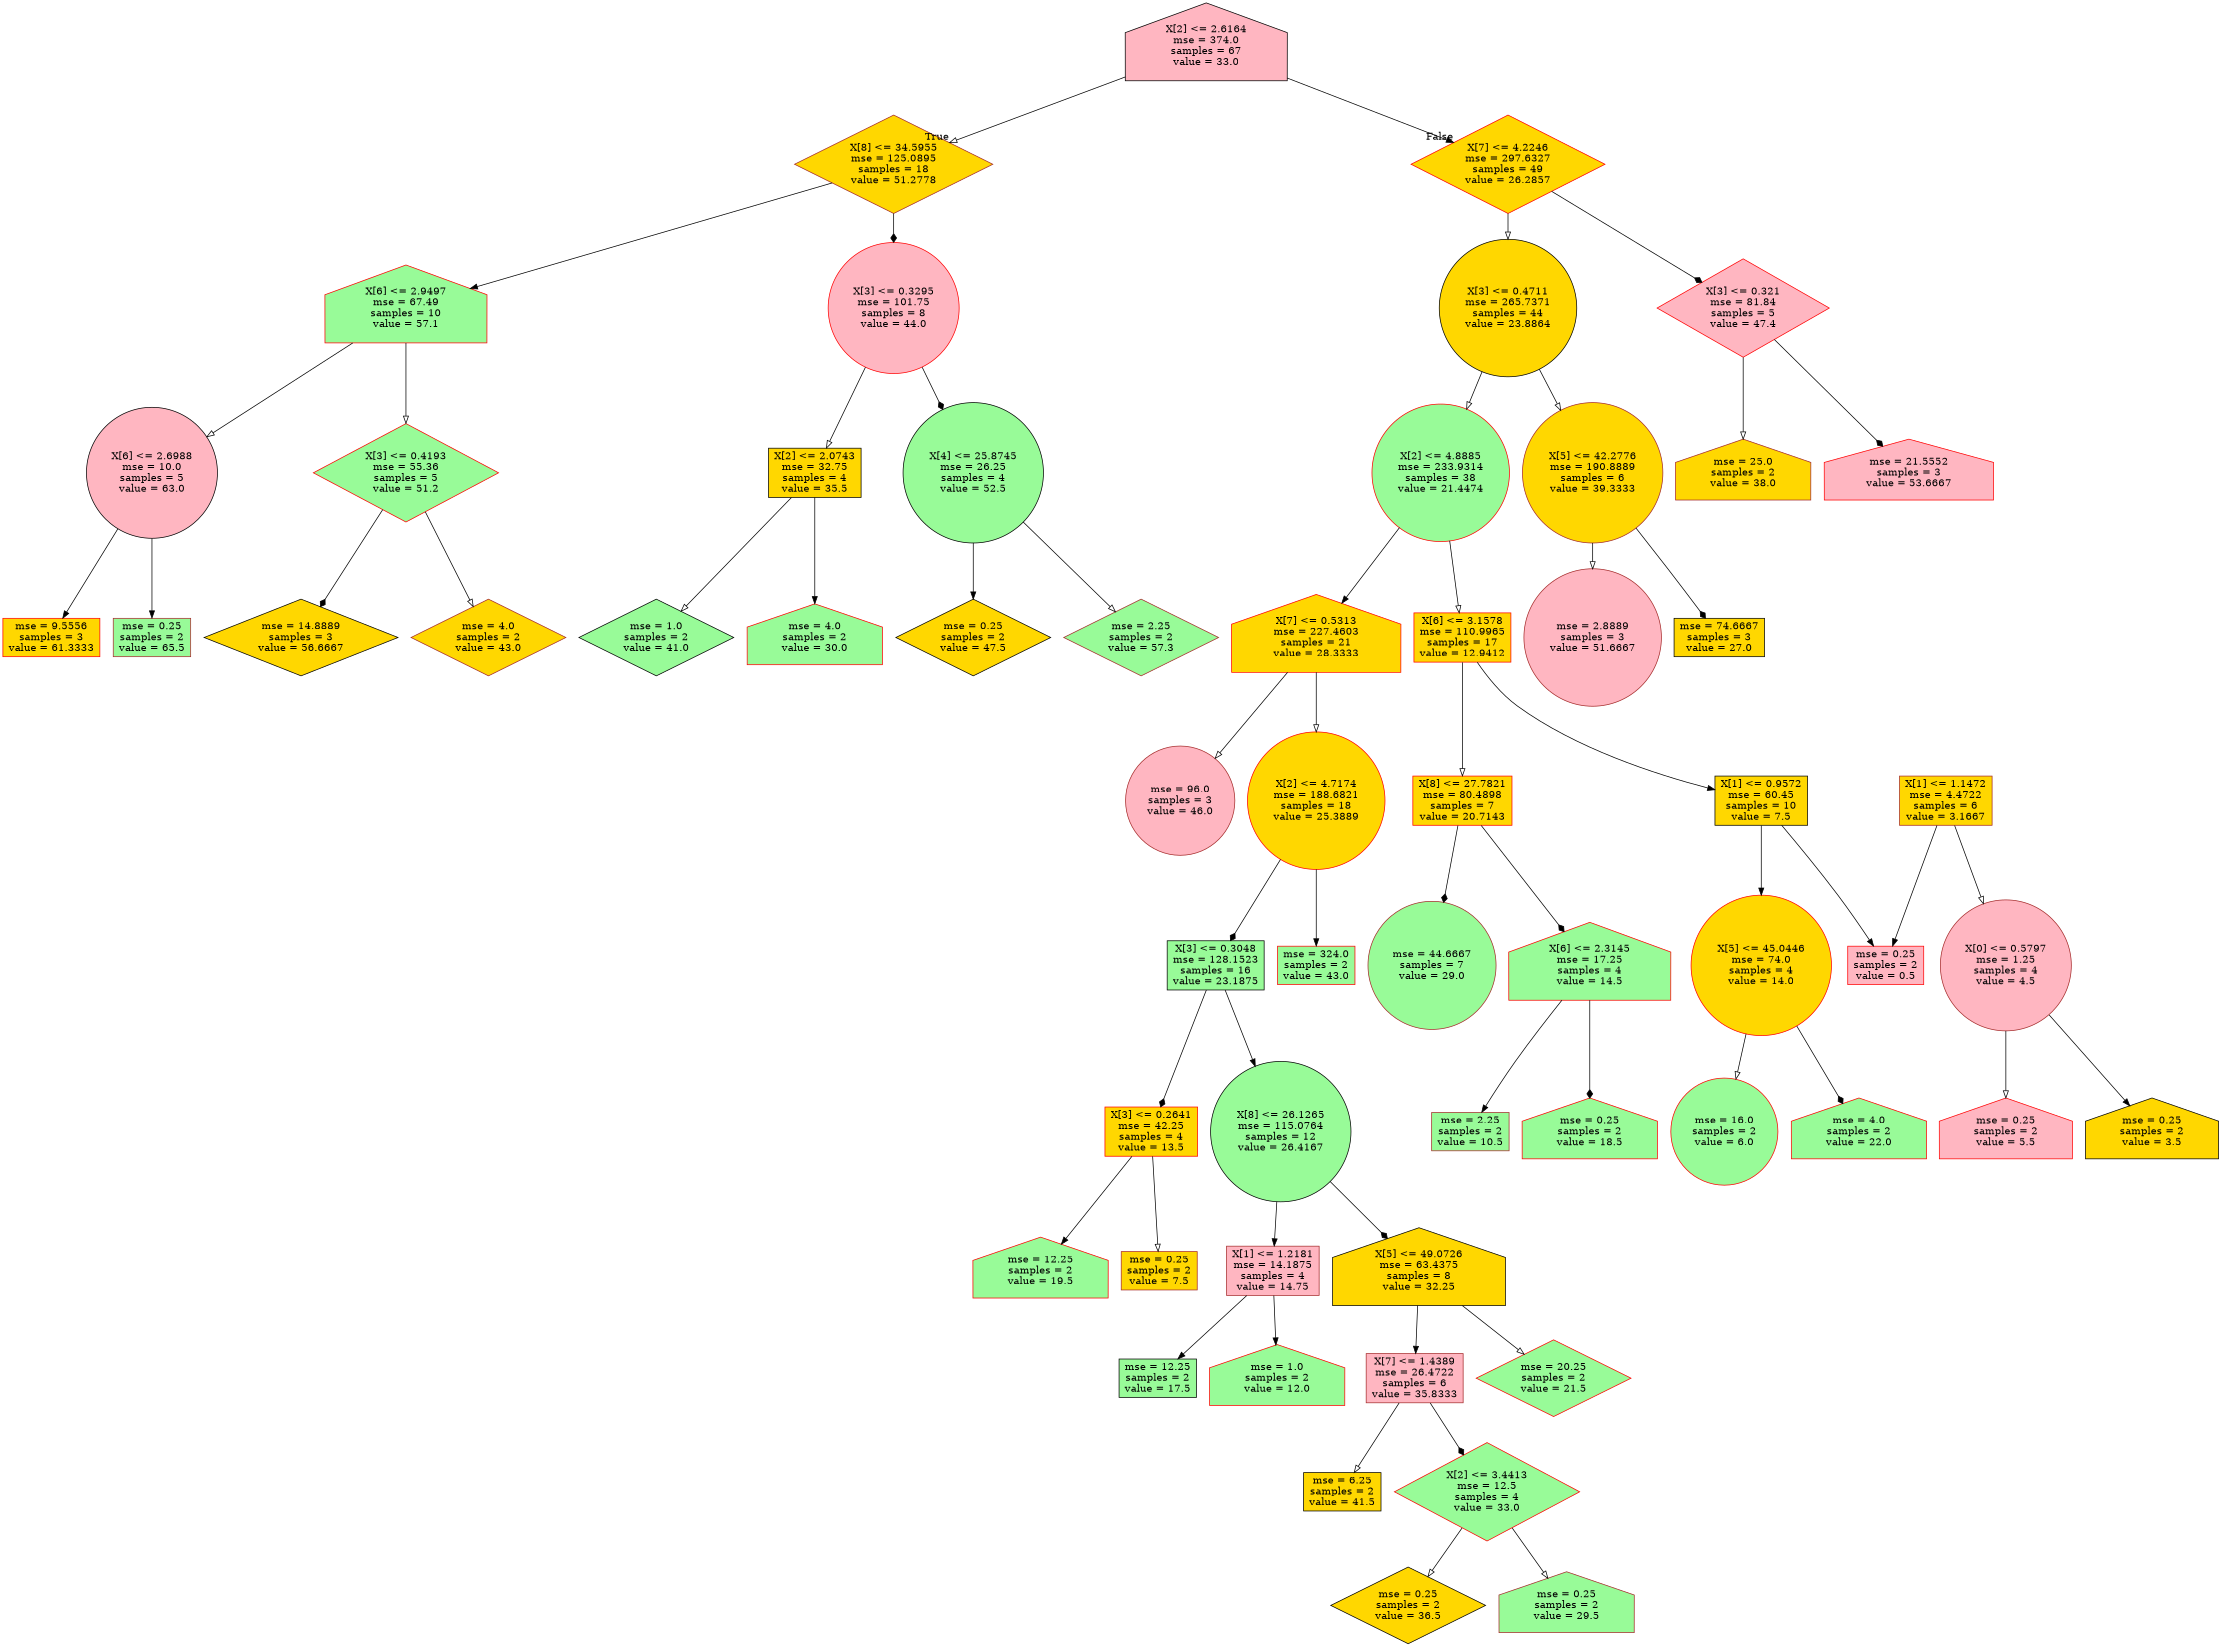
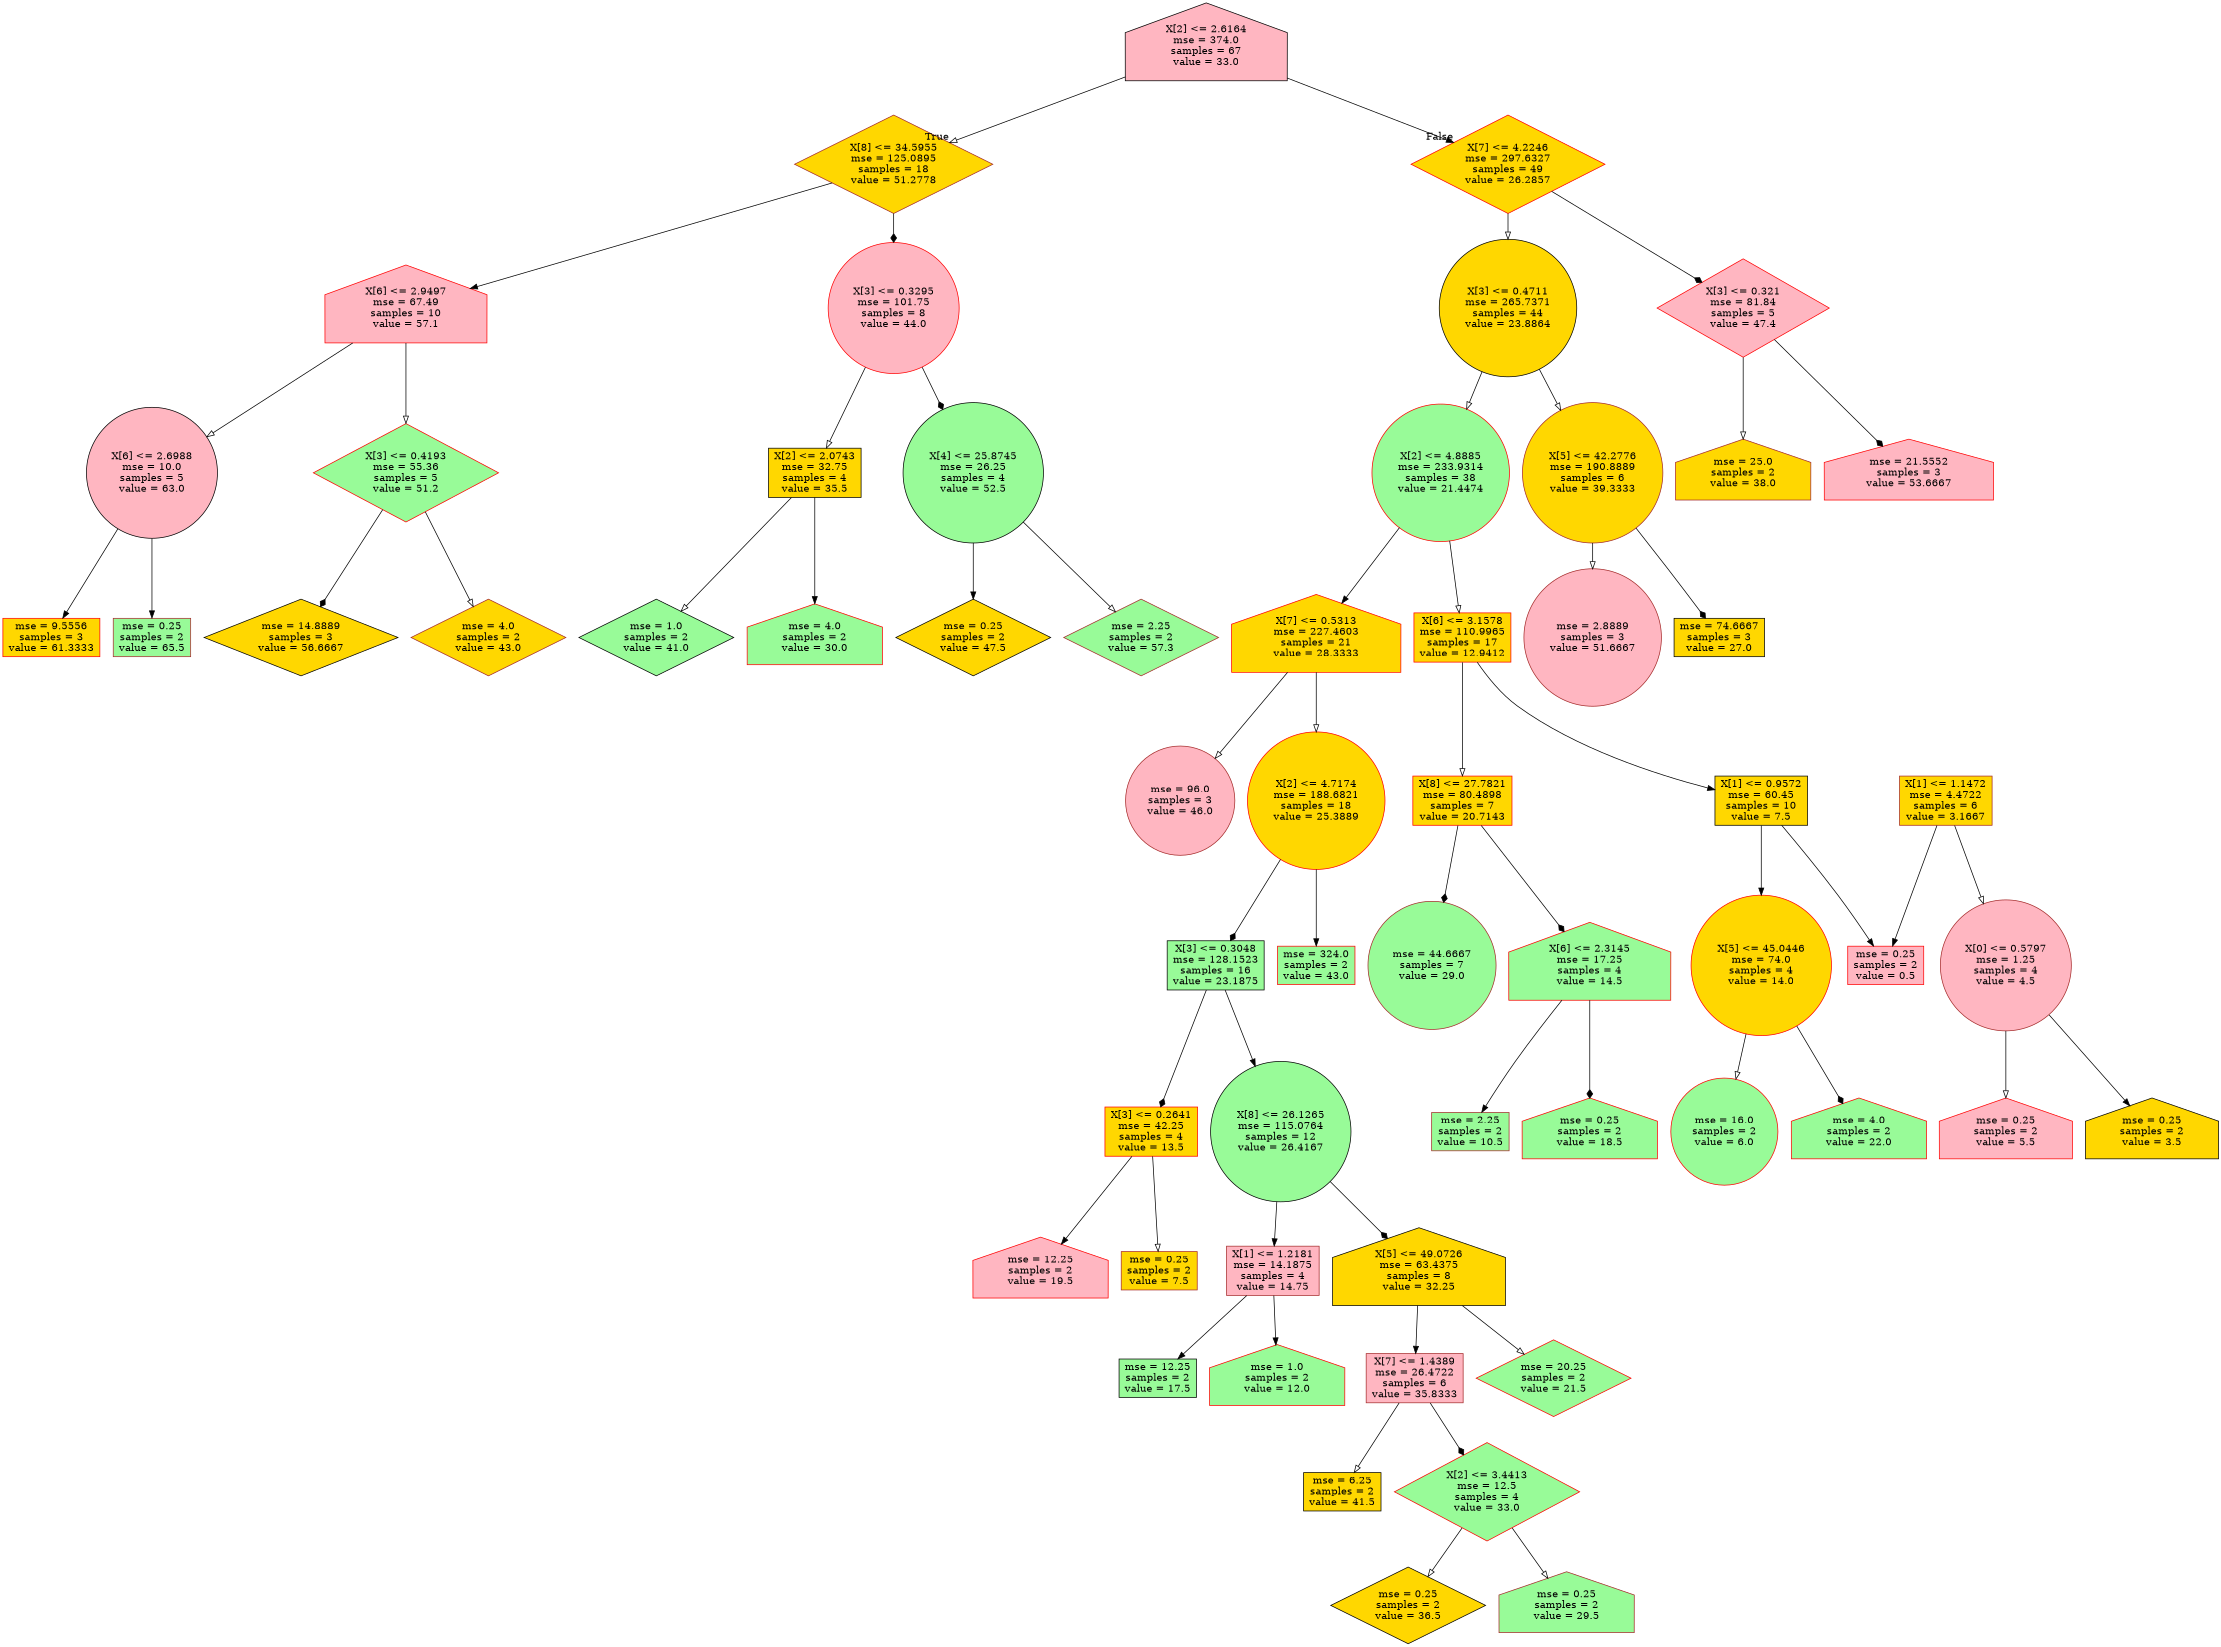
node "X[6] <= 2.9497 mse = 67.49 samples = 10 value = 57.1": fillcolor palegreen -> lightpink
node "mse = 12.25 samples = 2 value = 19.5": fillcolor palegreen -> lightpink
